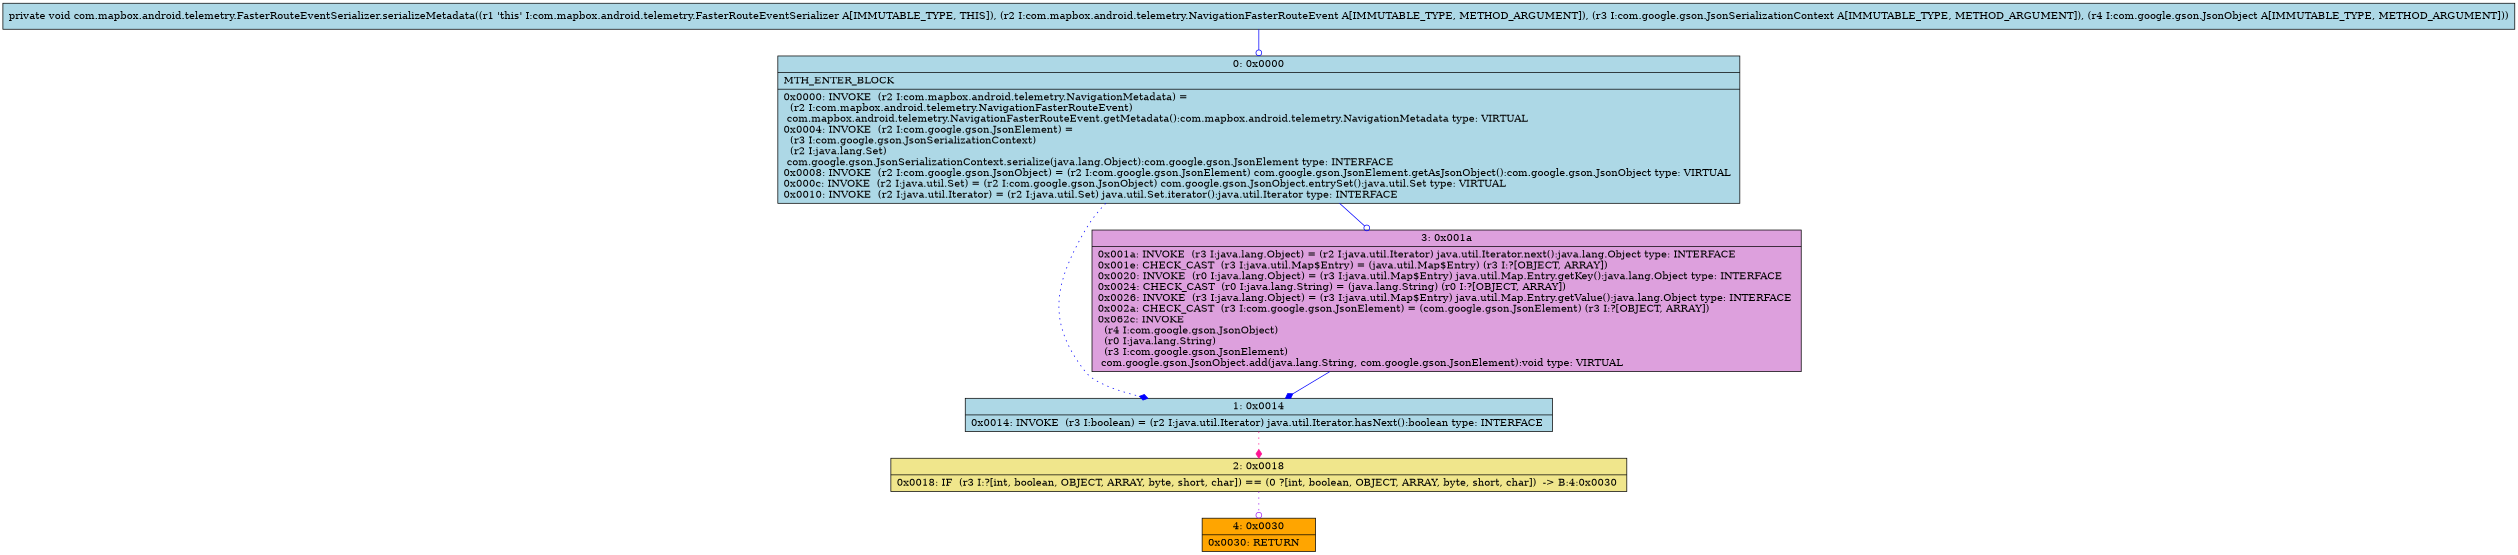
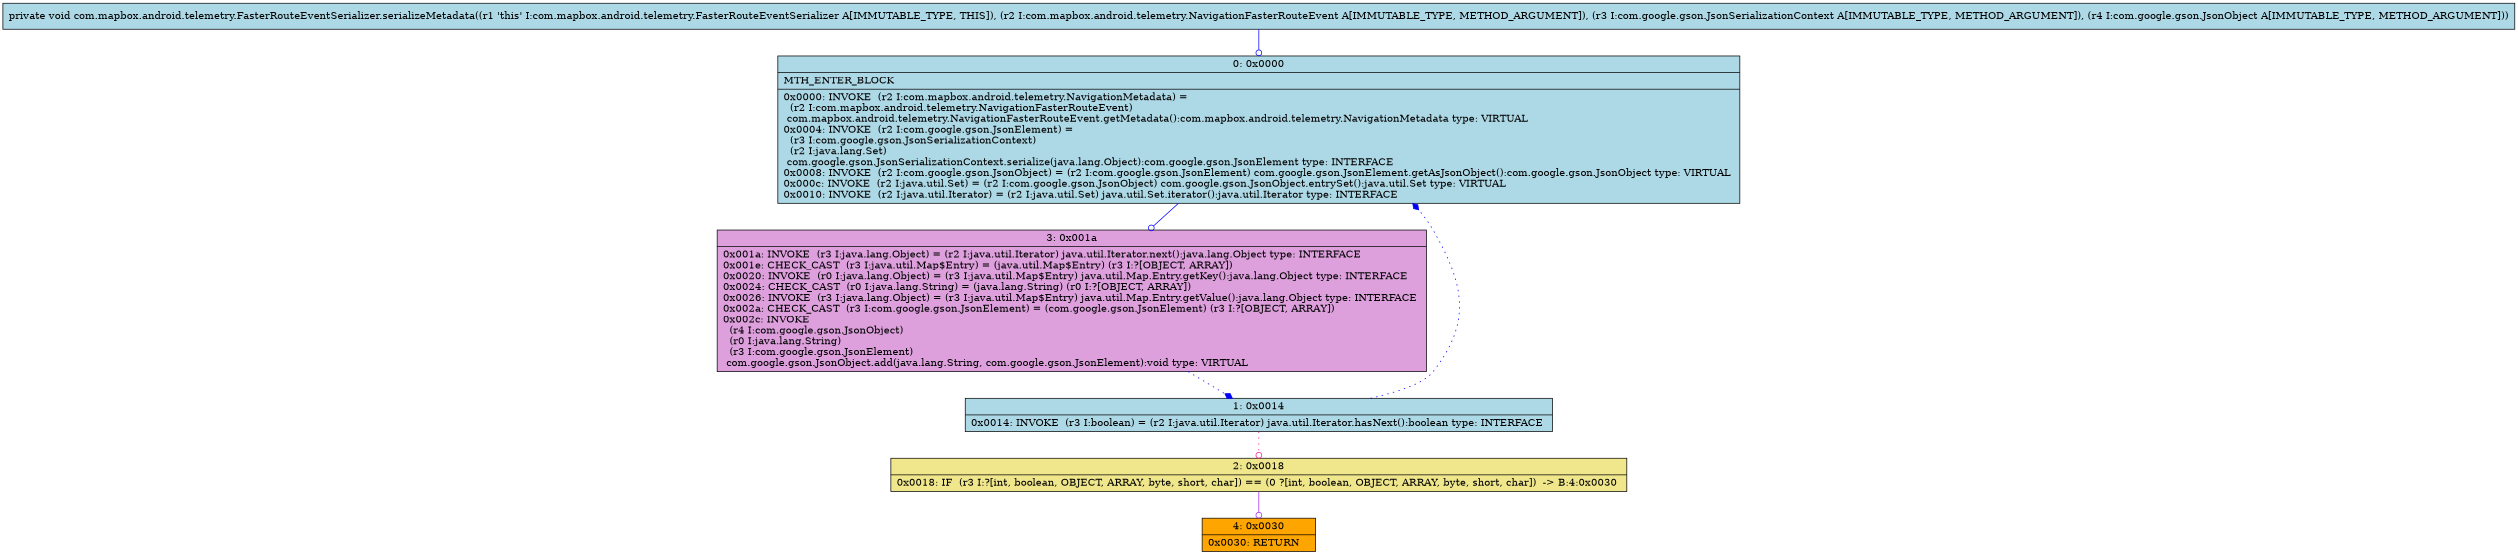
edge "0: 0x0000" -> "1: 0x0014": reversed
node "3: 0x001a": text "0x062c: INVOKE" -> "0x002c: INVOKE"
edge "3: 0x001a" -> "1: 0x0014": style solid -> dotted
edge "1: 0x0014" -> "2: 0x0018": arrowhead diamond -> odot
edge "2: 0x0018" -> "4: 0x0030": style dotted -> solid
